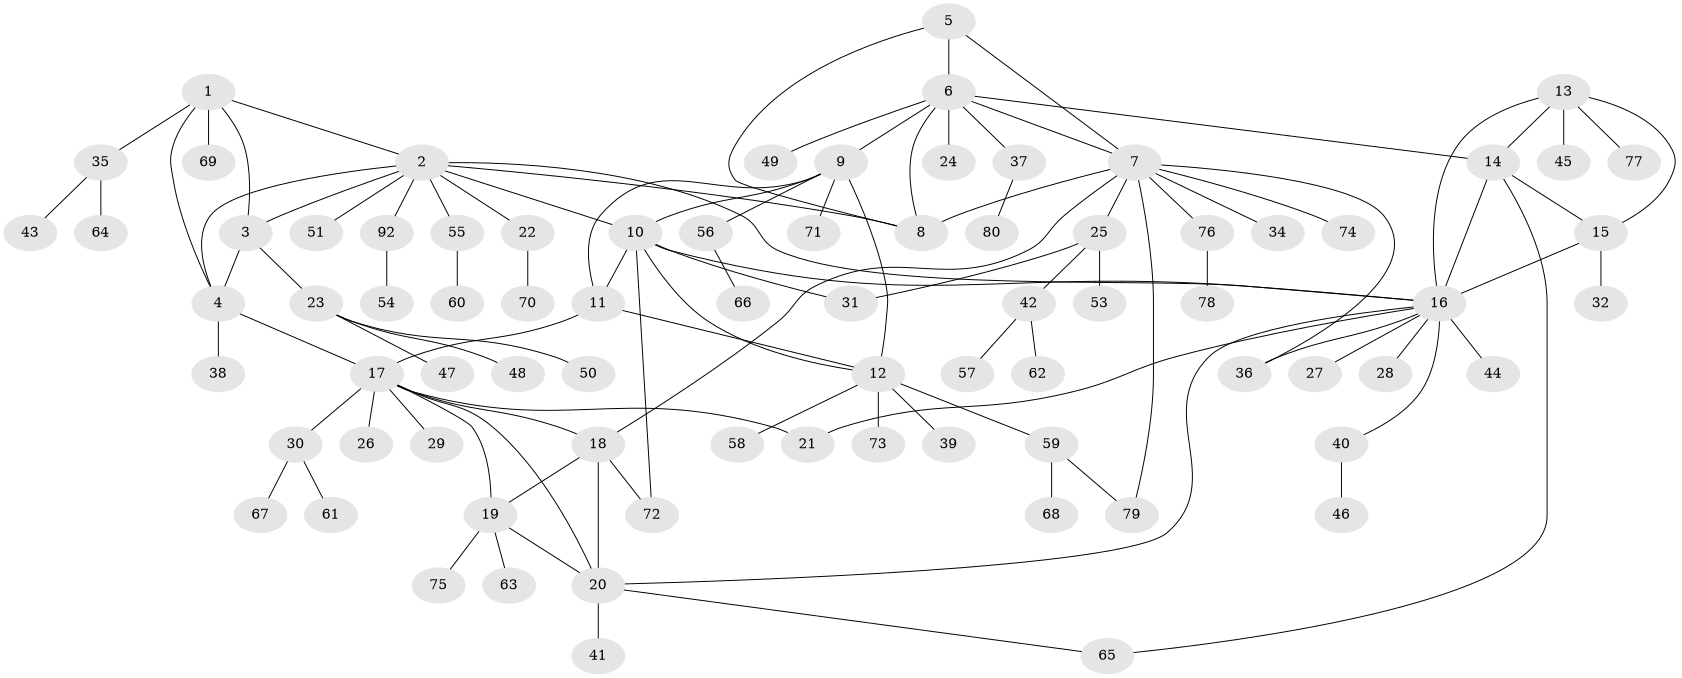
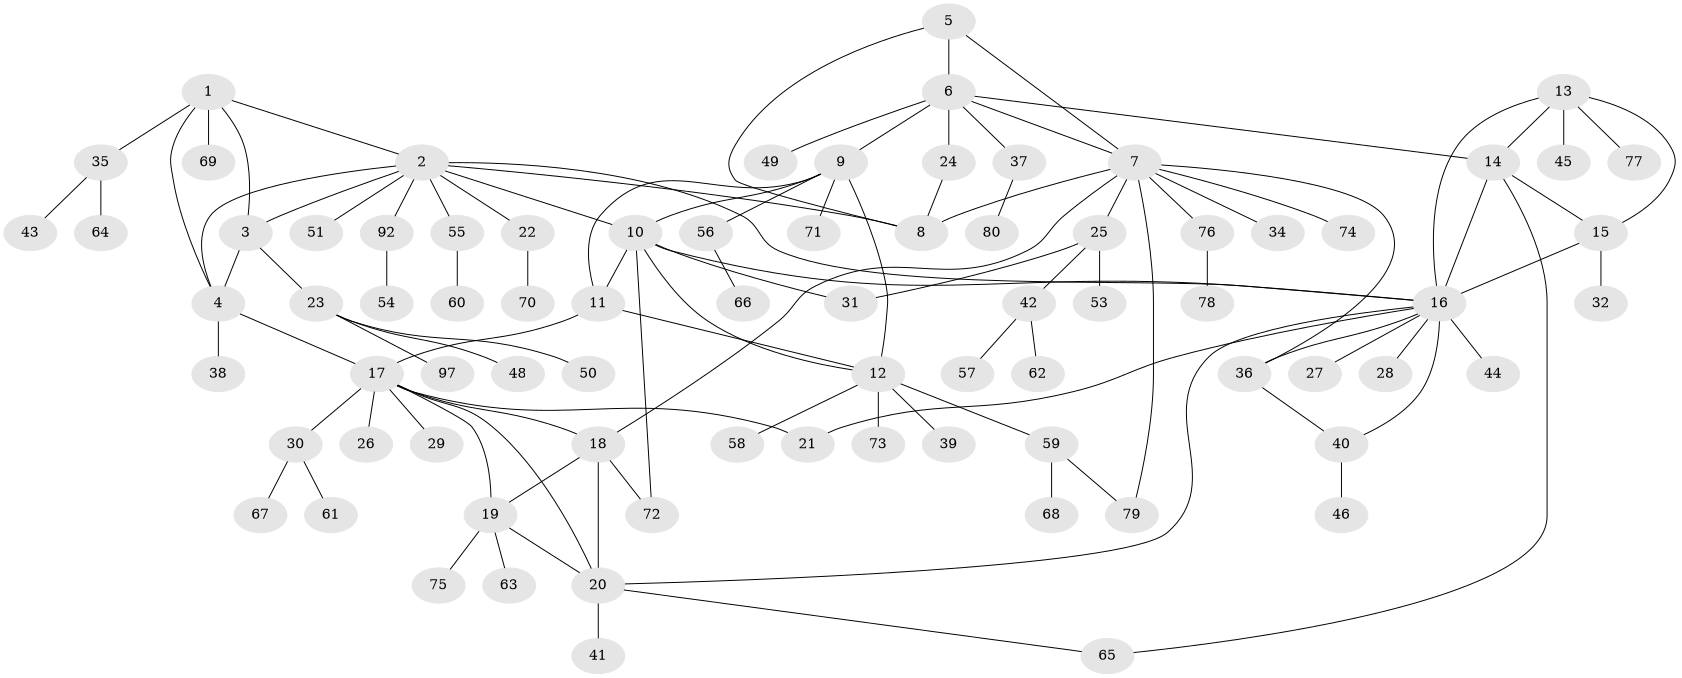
edge "6" -- "8": now "24" -- "8"
node "47": label "47" -> "97"
edge "36" -- "40": added
